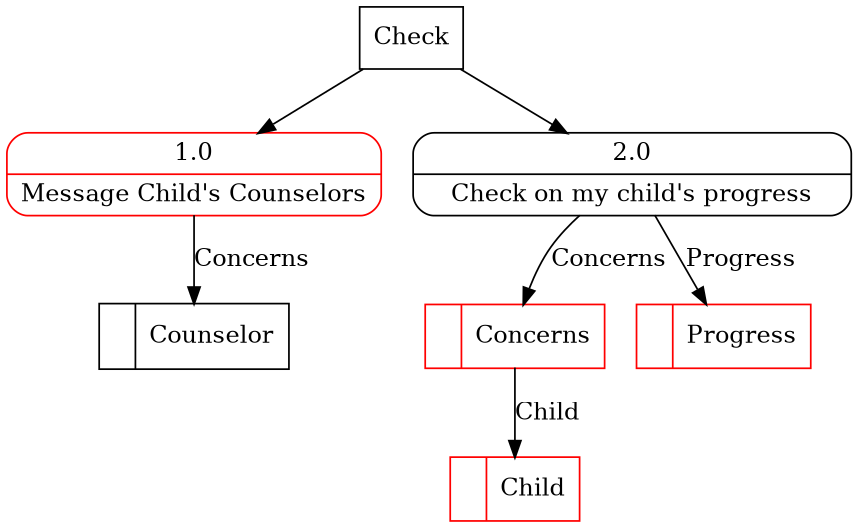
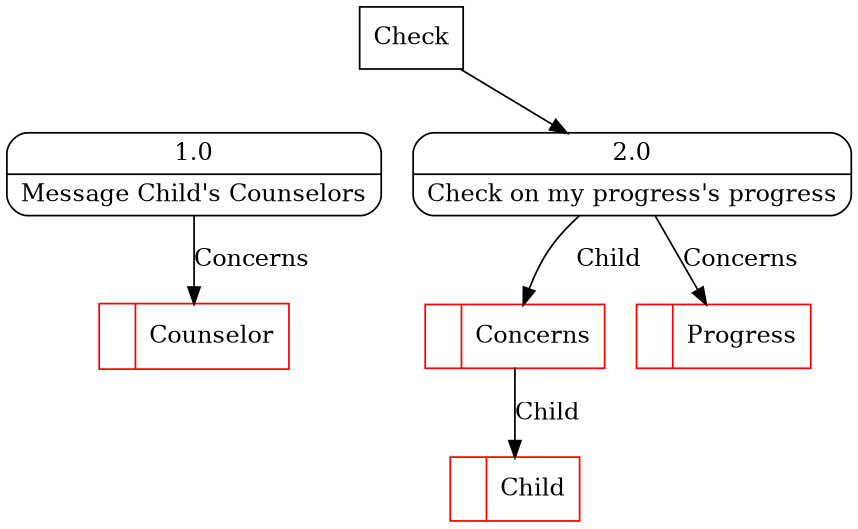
edge "Check" -> "1.0": removed
node "1.0": color red -> black
node "2.0": text "Check on my child's progress" -> "Check on my progress's progress"
edge "2.0" -> "Concerns": label "Concerns" -> "Child"
edge "2.0" -> "Progress": label "Progress" -> "Concerns"
node "Counselor": color black -> red
